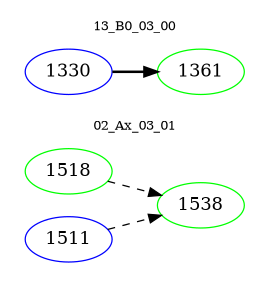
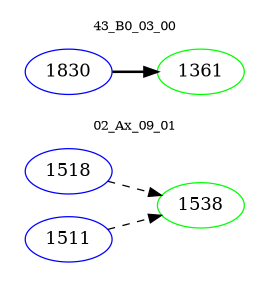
cluster "13_B0_03_00": label "13_B0_03_00" -> "43_B0_03_00"
node "1330": label "1330" -> "1830"
cluster "02_Ax_03_01": label "02_Ax_03_01" -> "02_Ax_09_01"
node "1518": color green -> blue
